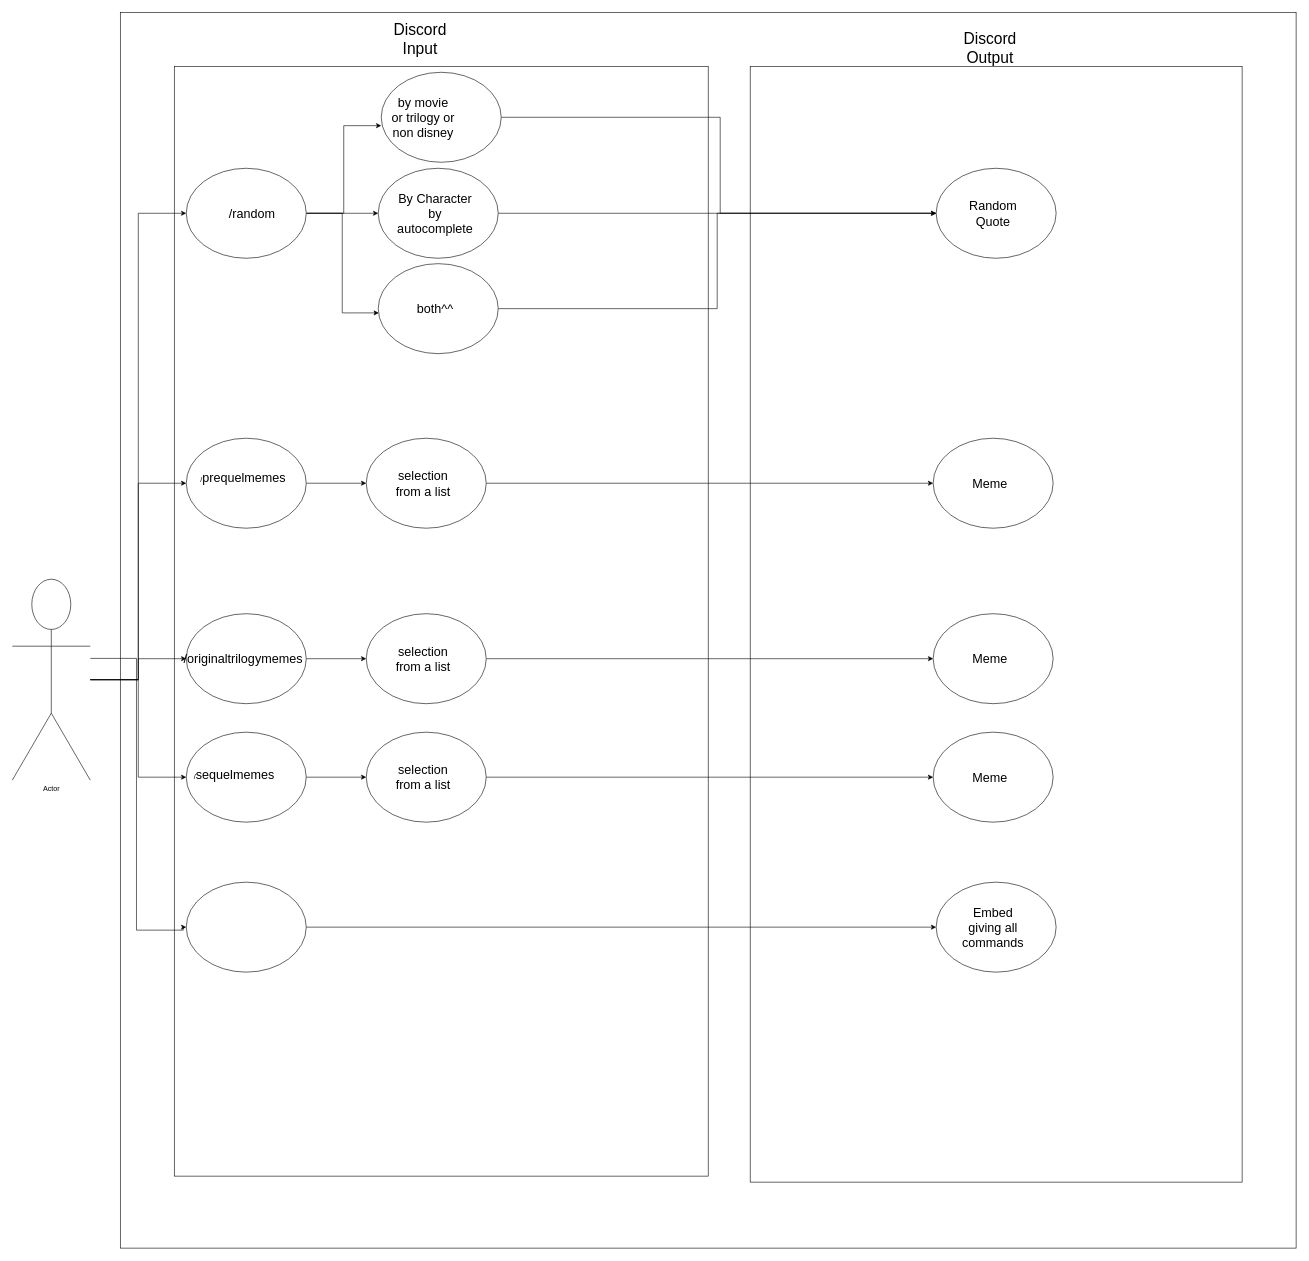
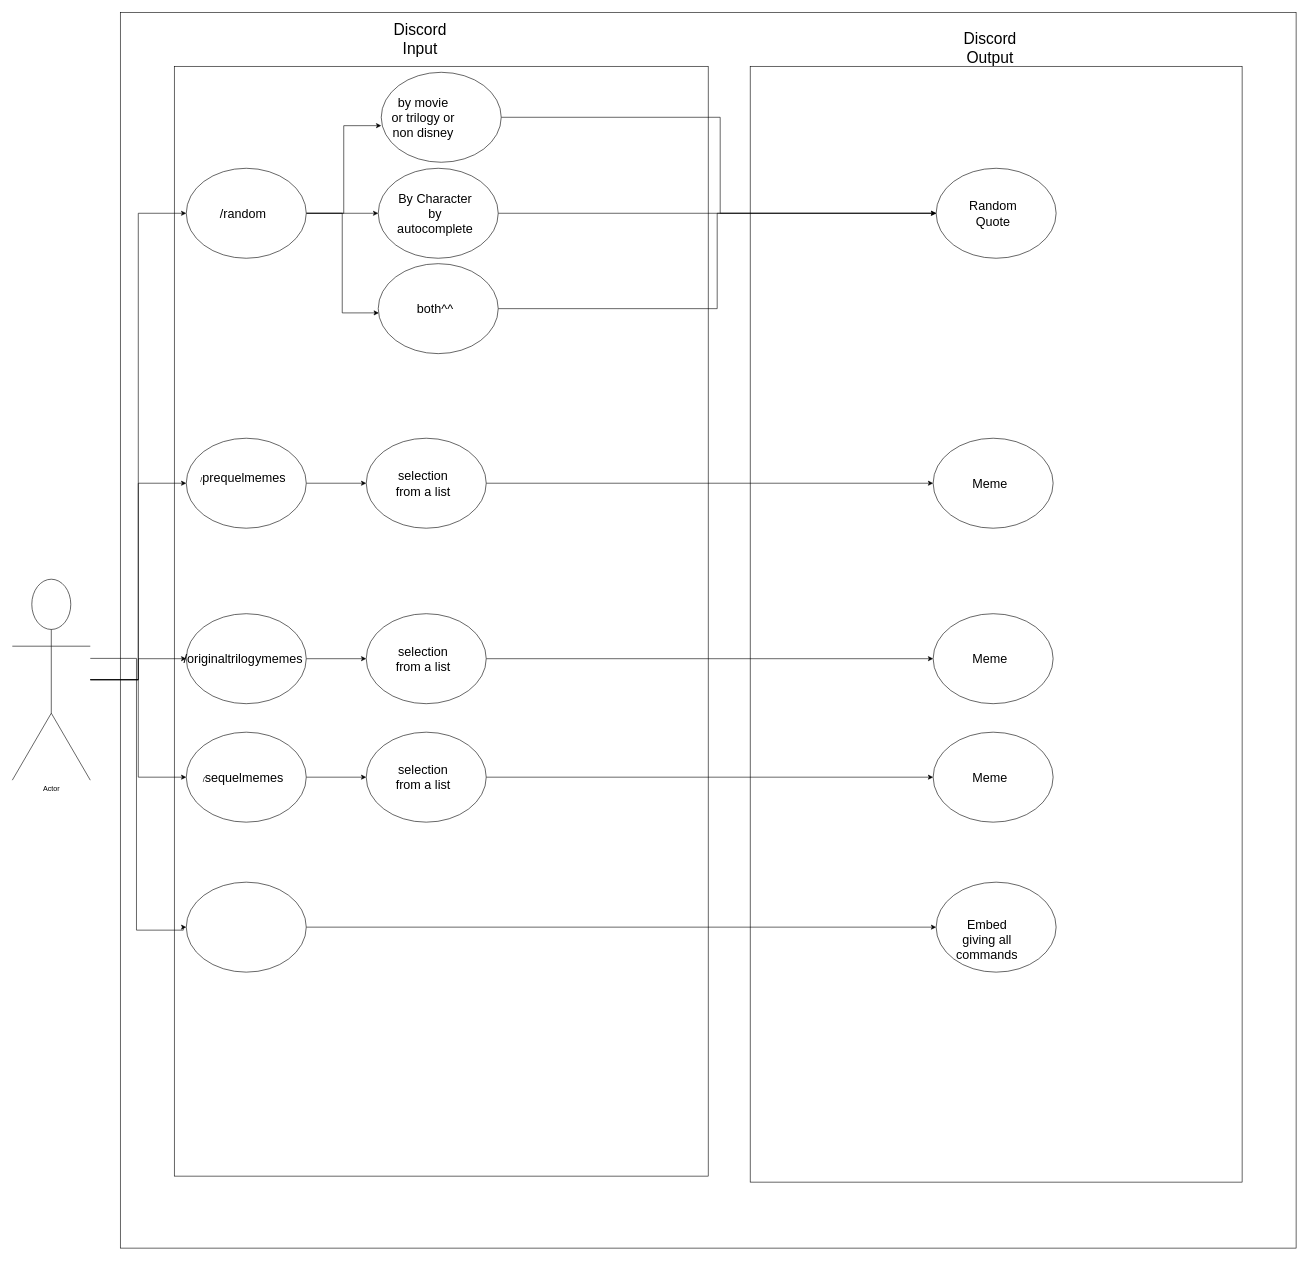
node "/random": moved (252, 213) -> (243, 213)
node "/sequelmemes": moved (234, 774) -> (243, 777)
node "Embed giving all commands": moved (993, 927) -> (987, 939)
